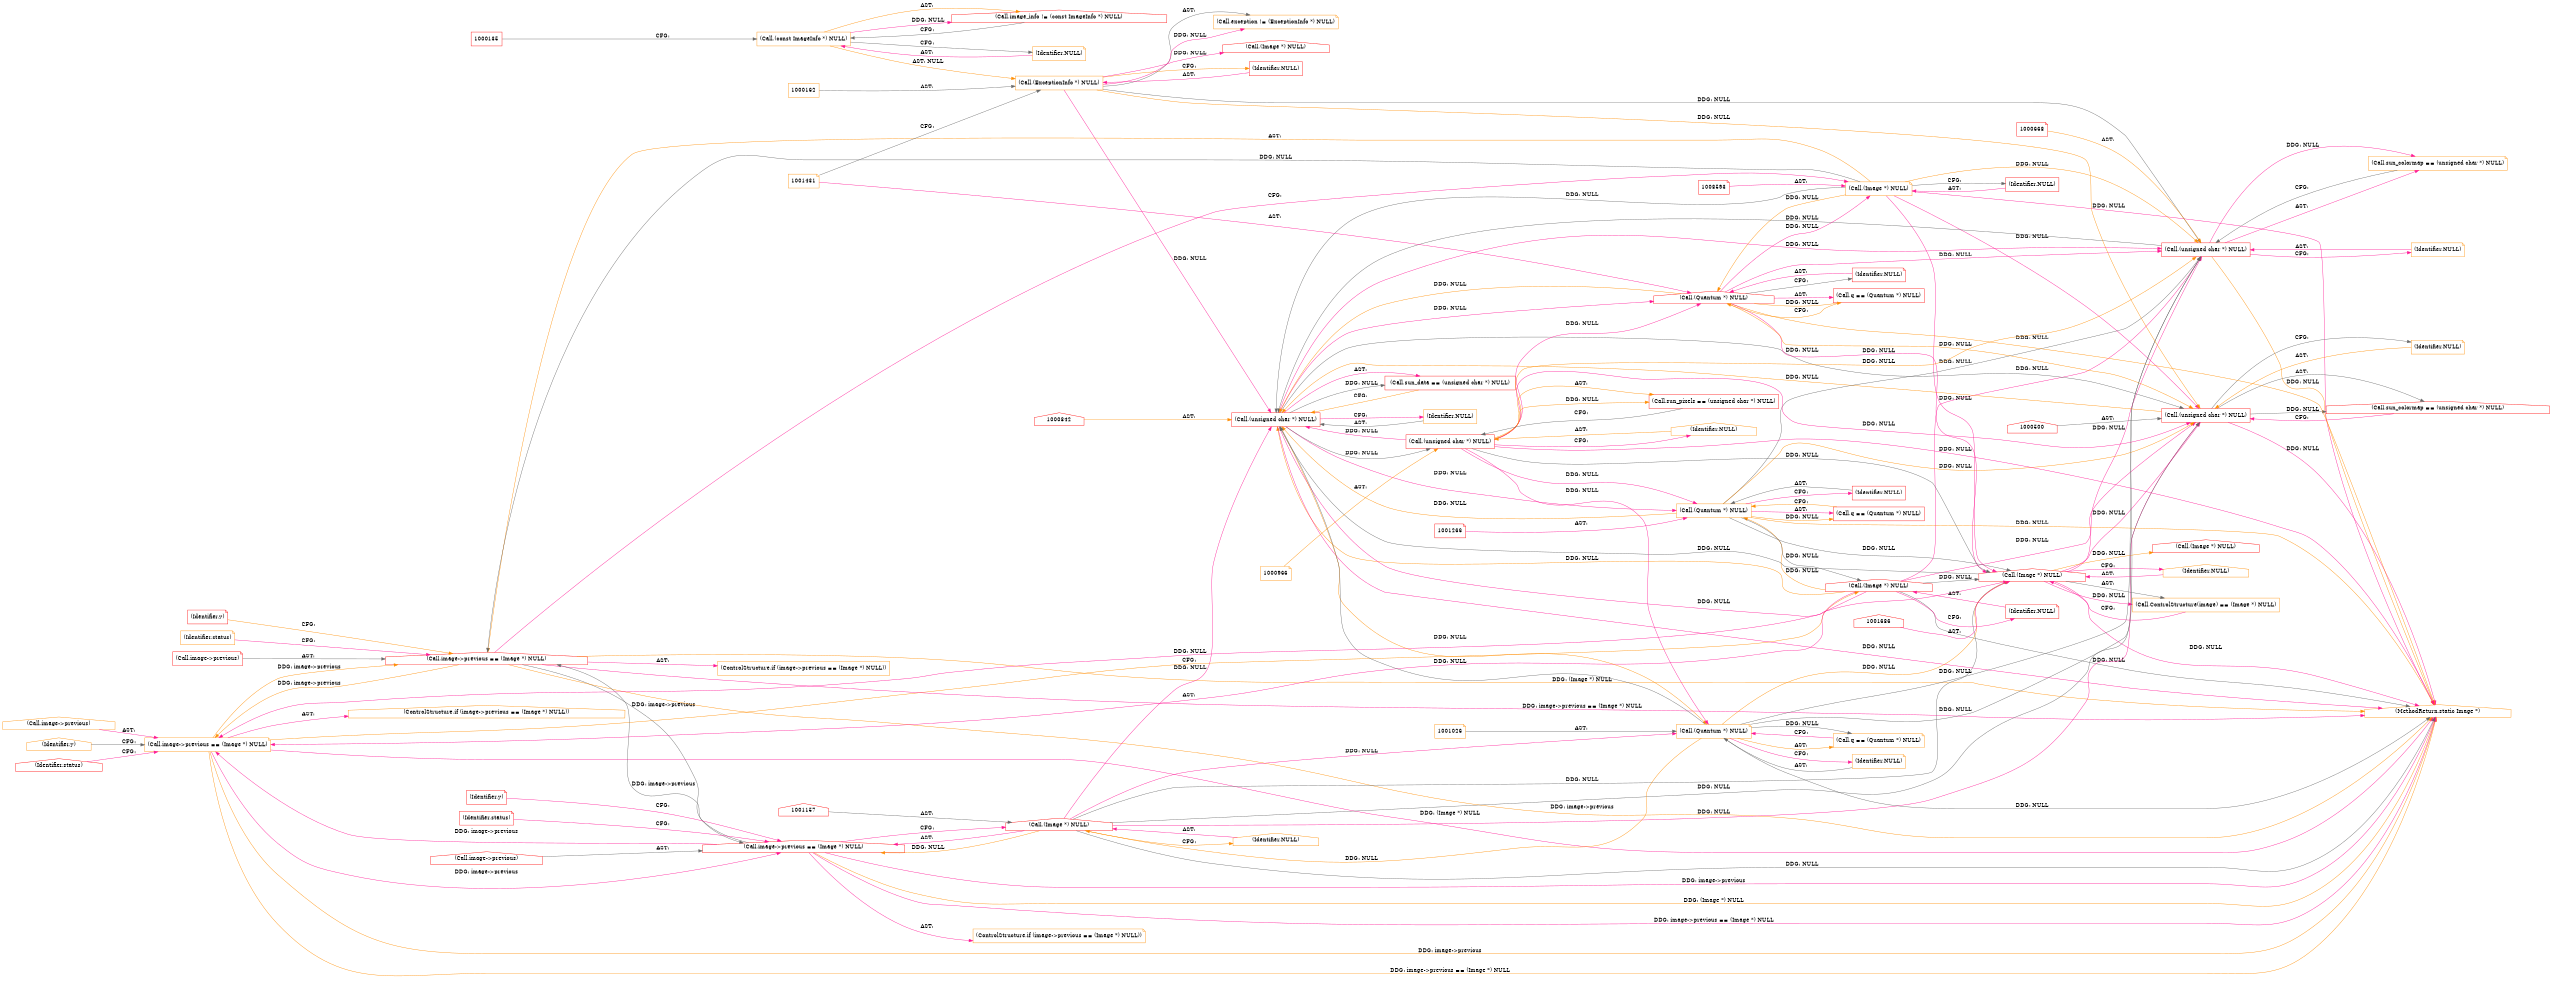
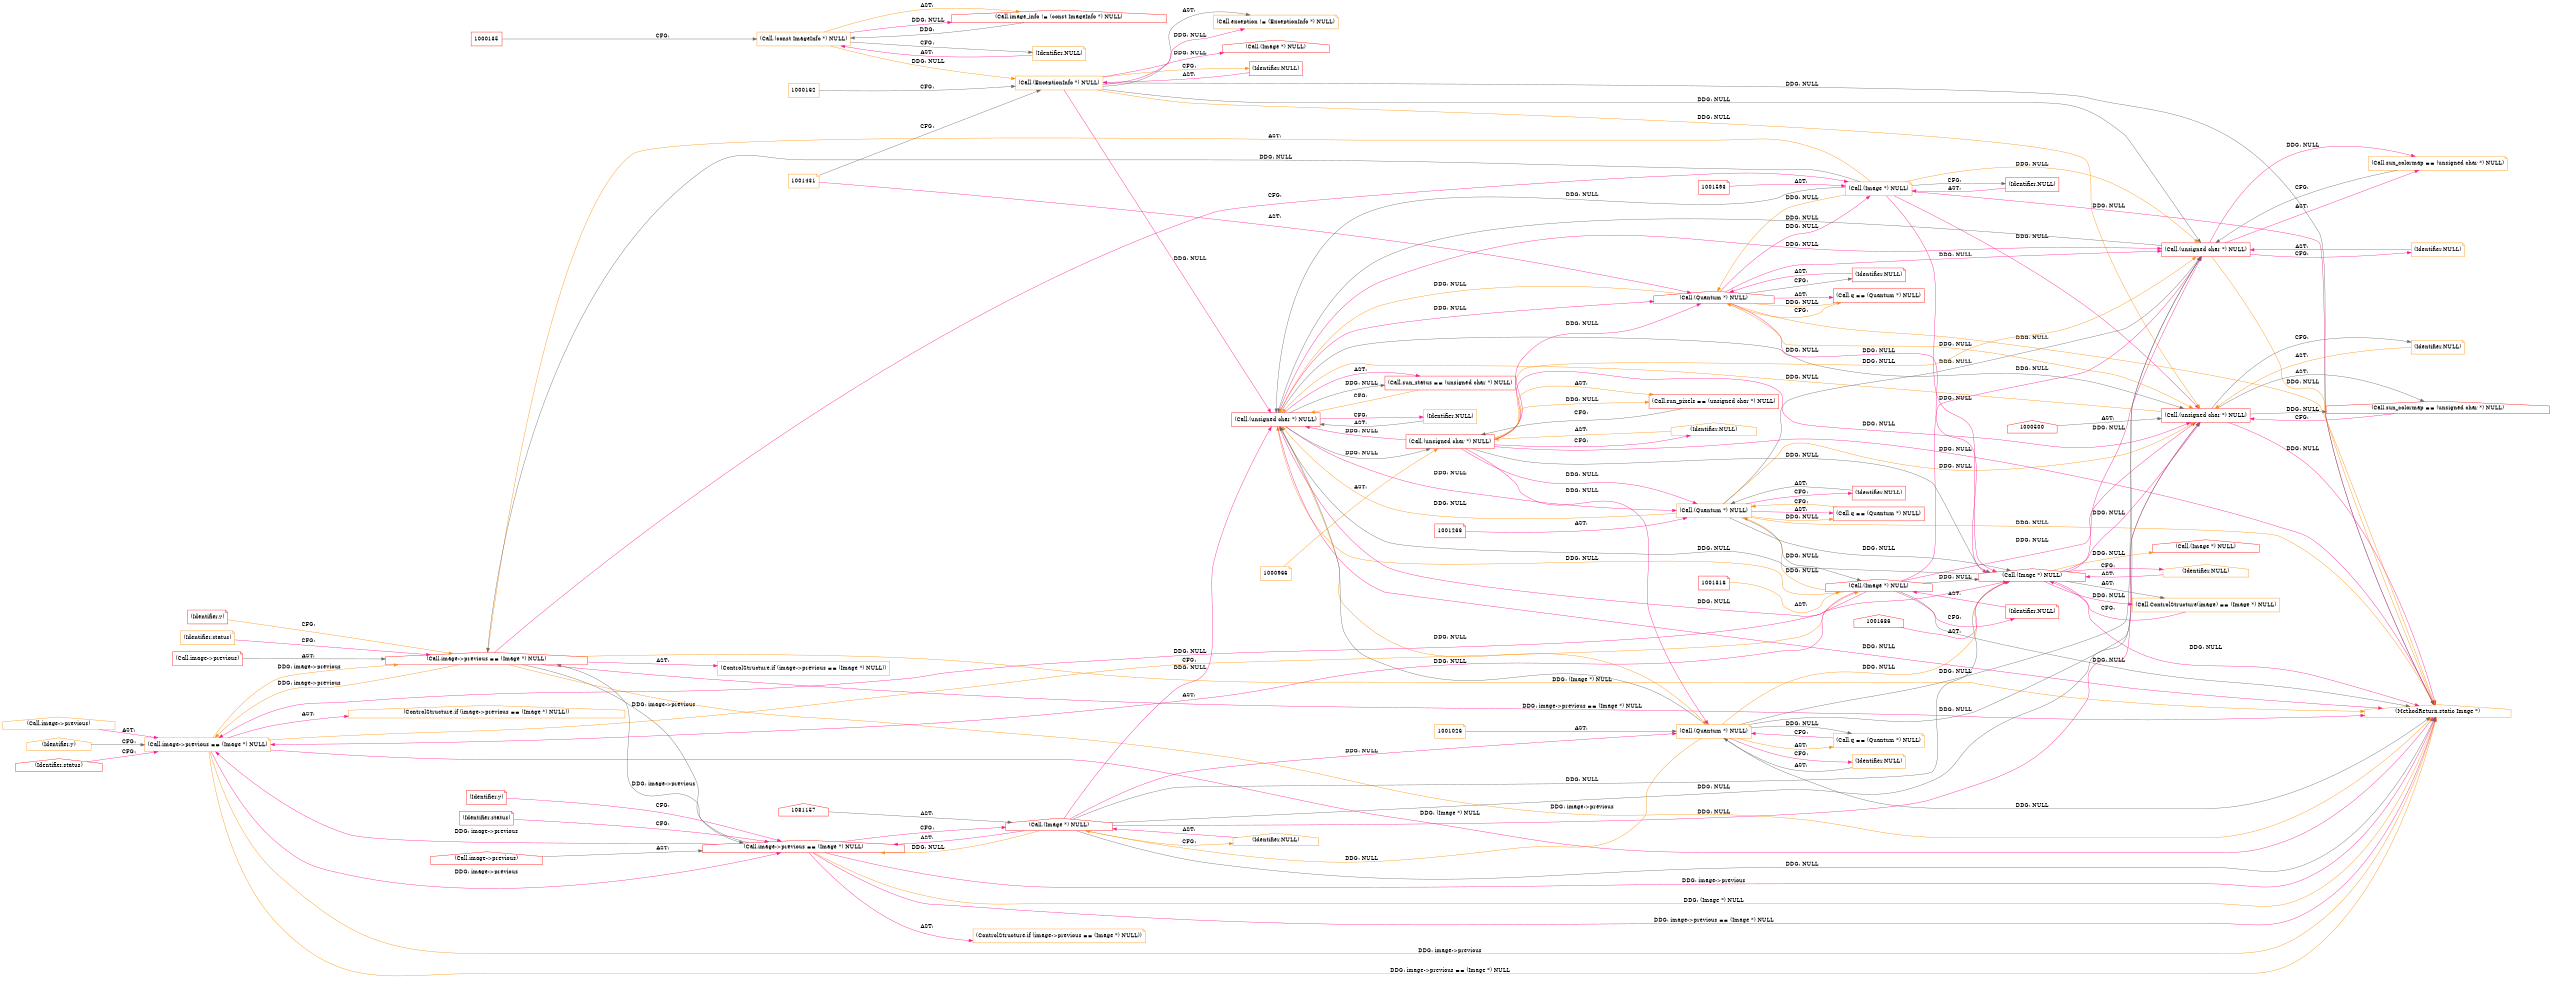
edge "(Call,image_info != (const ImageInfo *) NULL)" -> "(Call,(const ImageInfo *) NULL)": label "CFG: " -> "DDG: "
edge "(Call,(const ImageInfo *) NULL)" -> "(Call,(ExceptionInfo *) NULL)": label "AST: NULL" -> "DDG: NULL"
edge "1000162" -> "(Call,(ExceptionInfo *) NULL)": label "AST: " -> "CFG: "
edge "(Call,(ExceptionInfo *) NULL)" -> "(MethodReturn,static Image *)": added, label "DDG: NULL"
node "1000668": removed
node "1008593": label "1008593" -> "1001593"
node "(Call,sun_data == (unsigned char *) NULL)": label "(Call,sun_data == (unsigned char *) NULL)" -> "(Call,sun_status == (unsigned char *) NULL)"
node "1000842": removed
node "1001316": added
node "1001157": label "1001157" -> "1081157"
